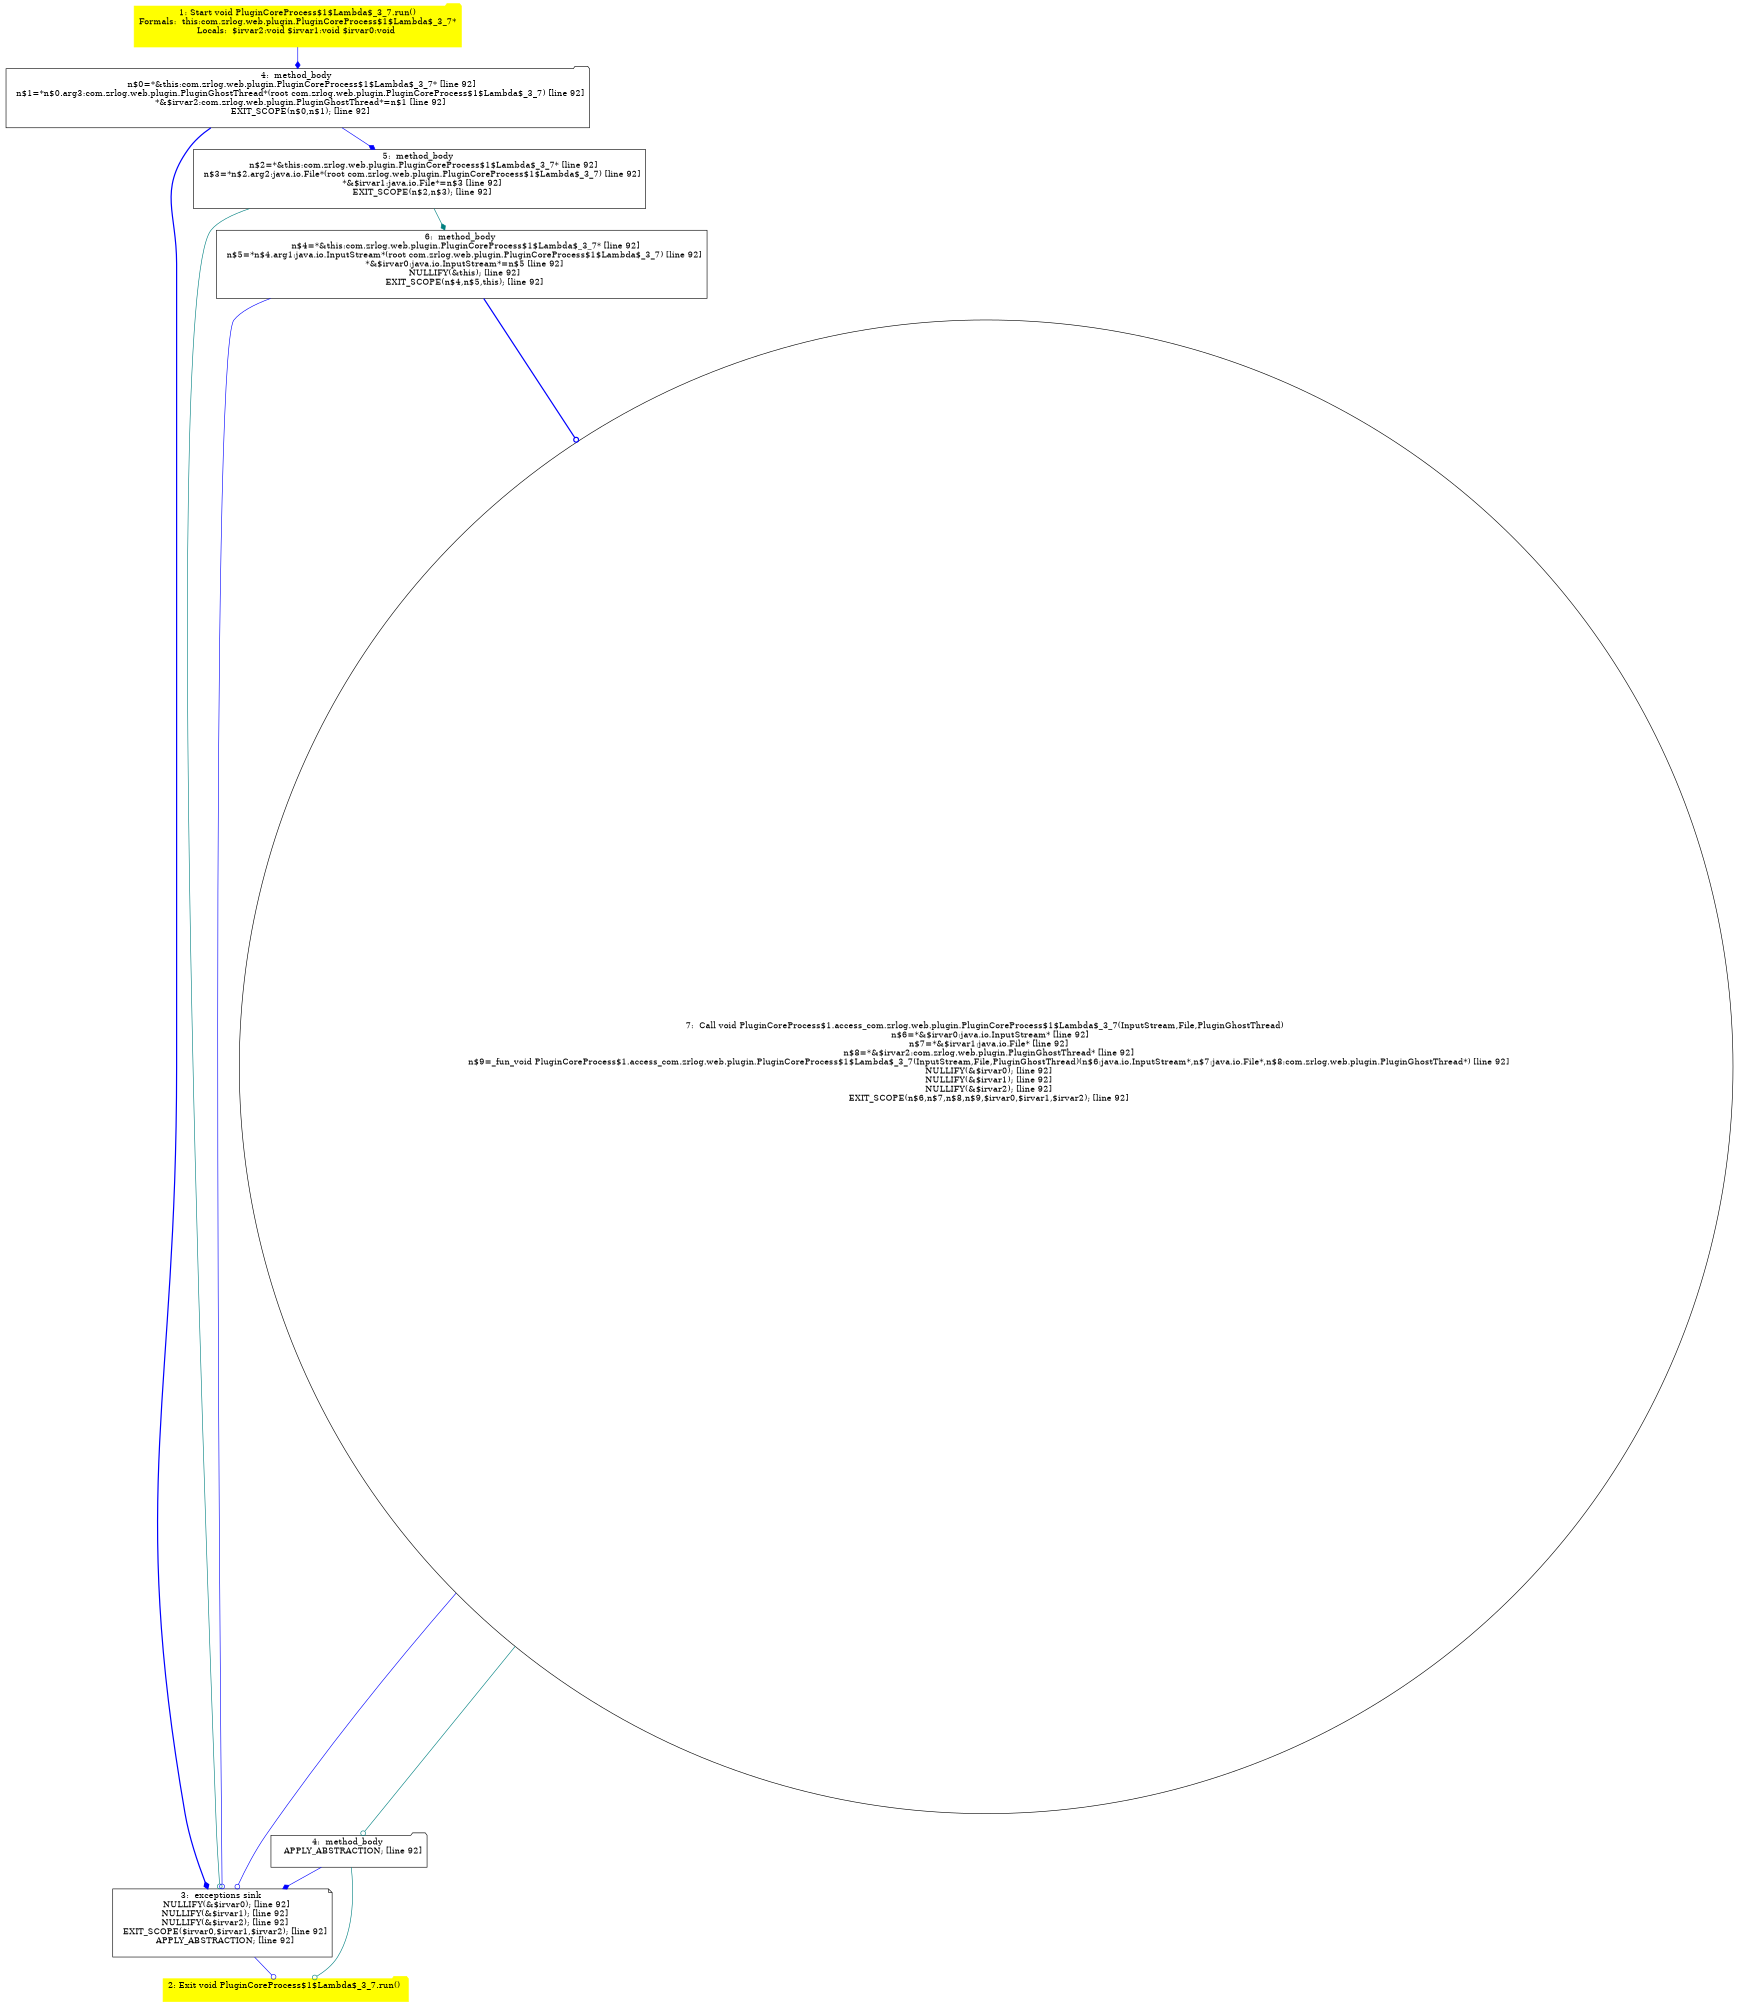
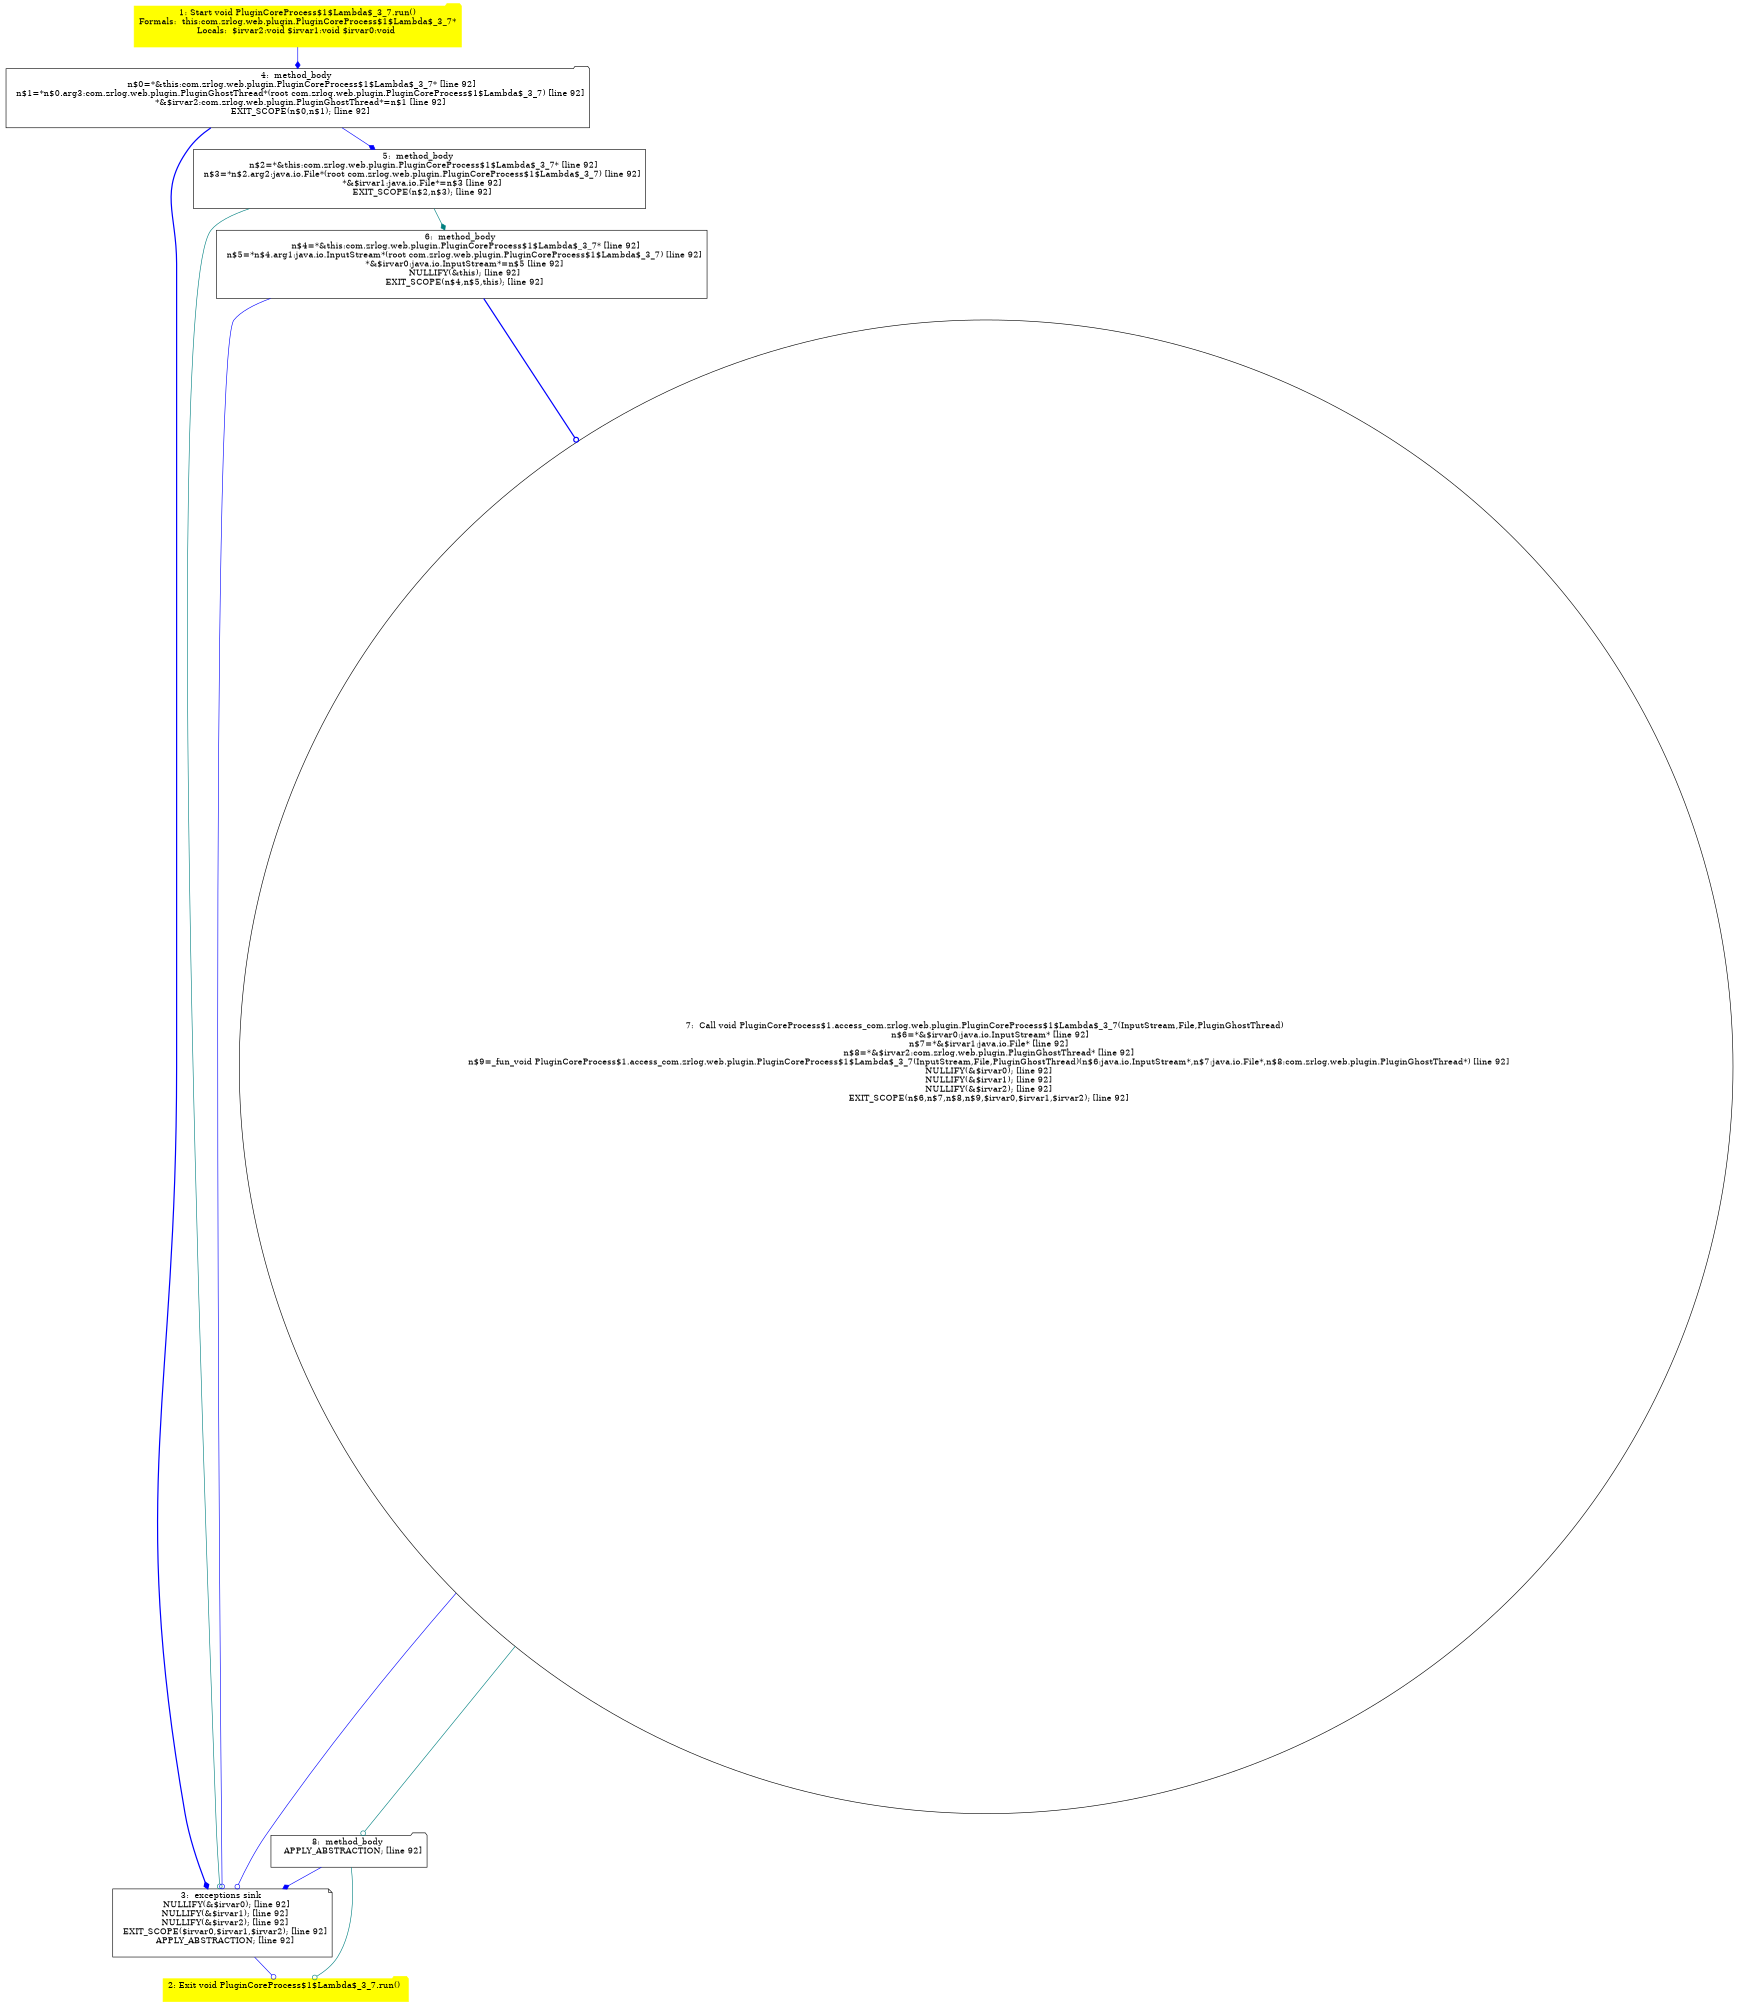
node "4:  method_body APPLY_ABSTRACTION; [line 92]": label "4:  method_body APPLY_ABSTRACTION; [line 92]" -> "8:  method_body APPLY_ABSTRACTION; [line 92]"
